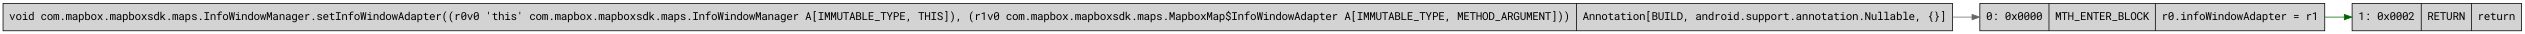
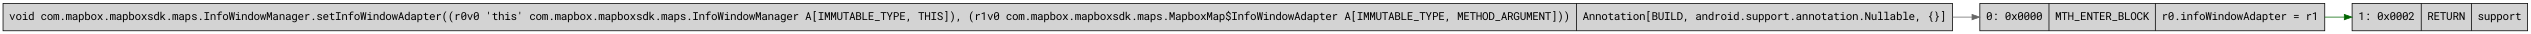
node "1: 0x0002": text "return" -> "support"
